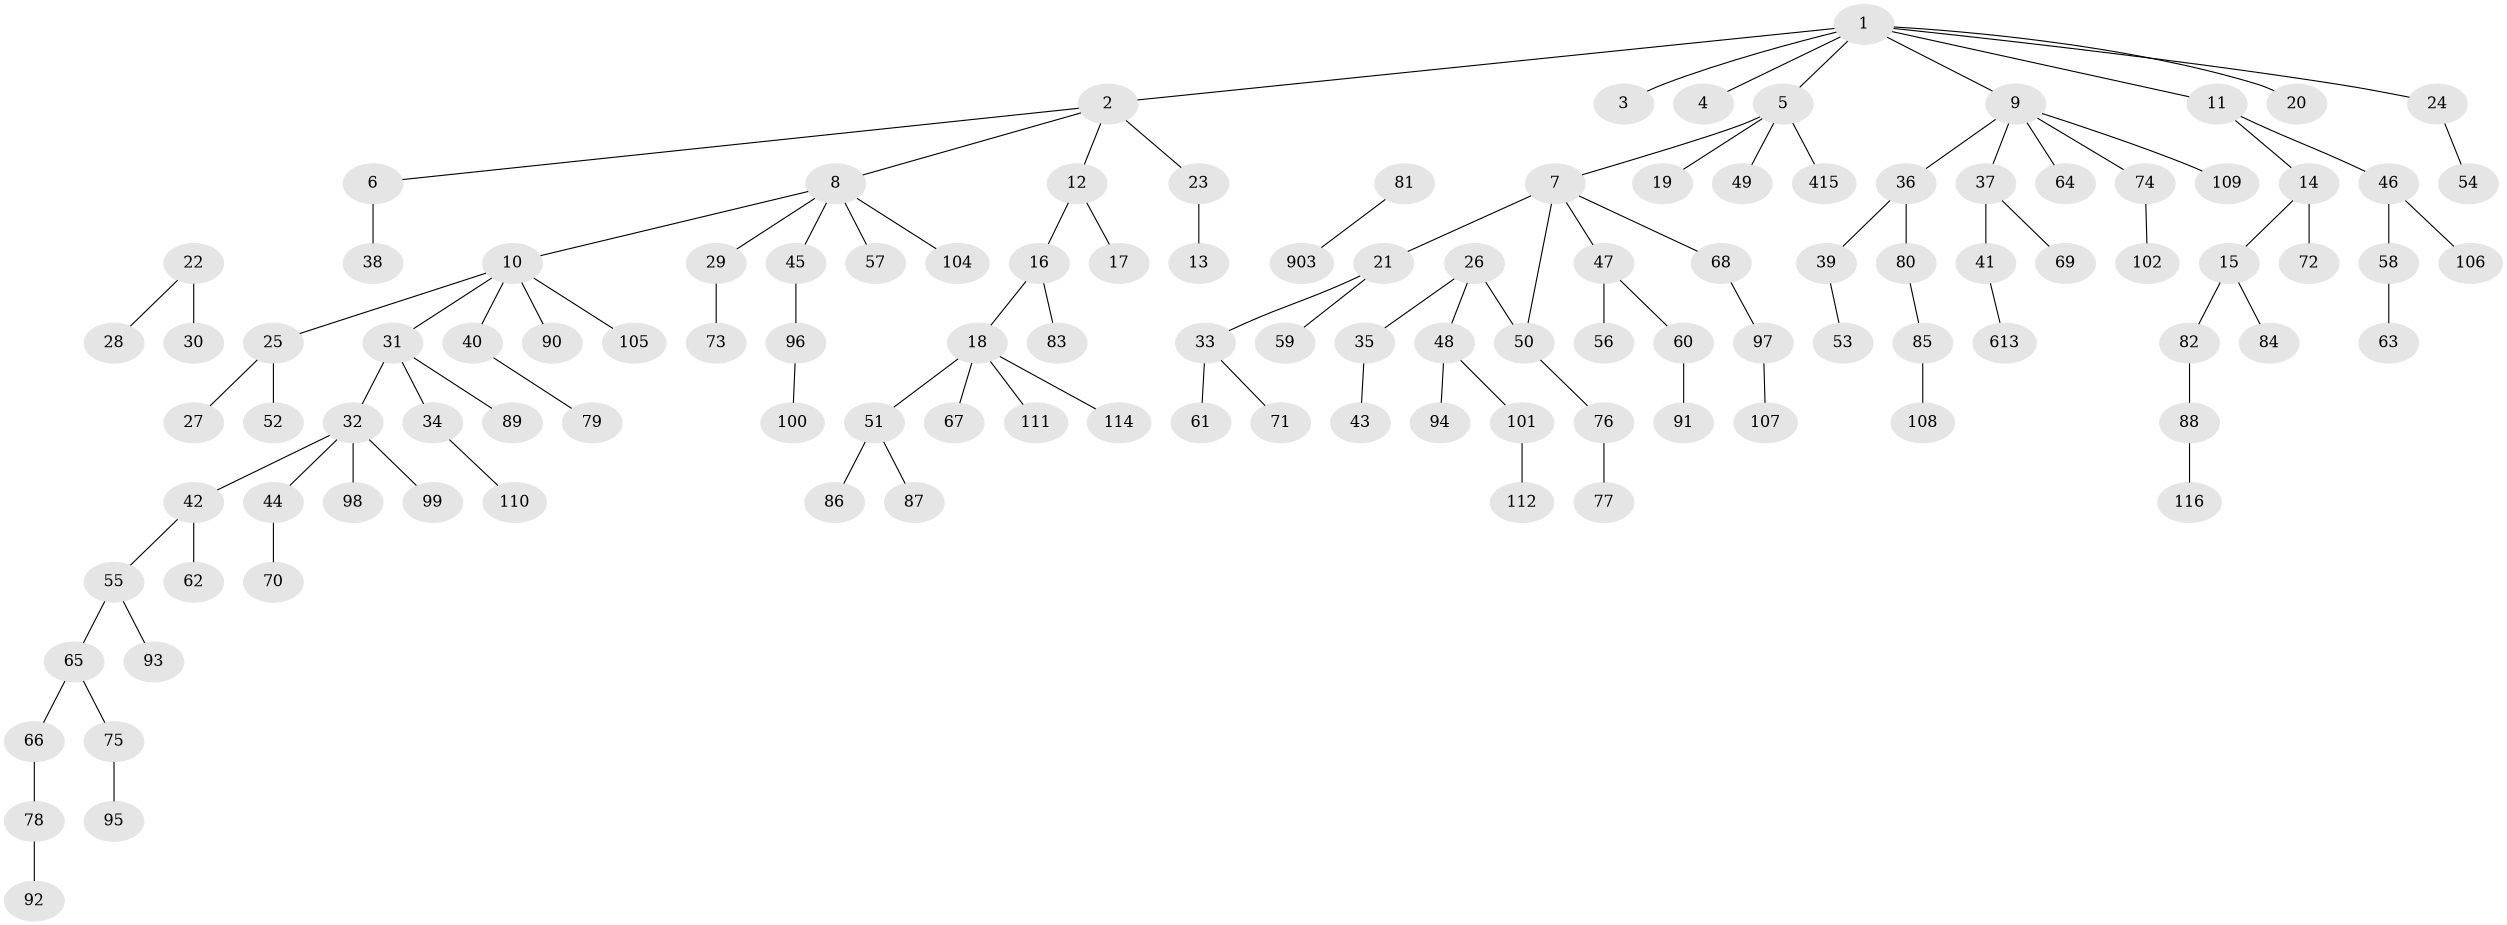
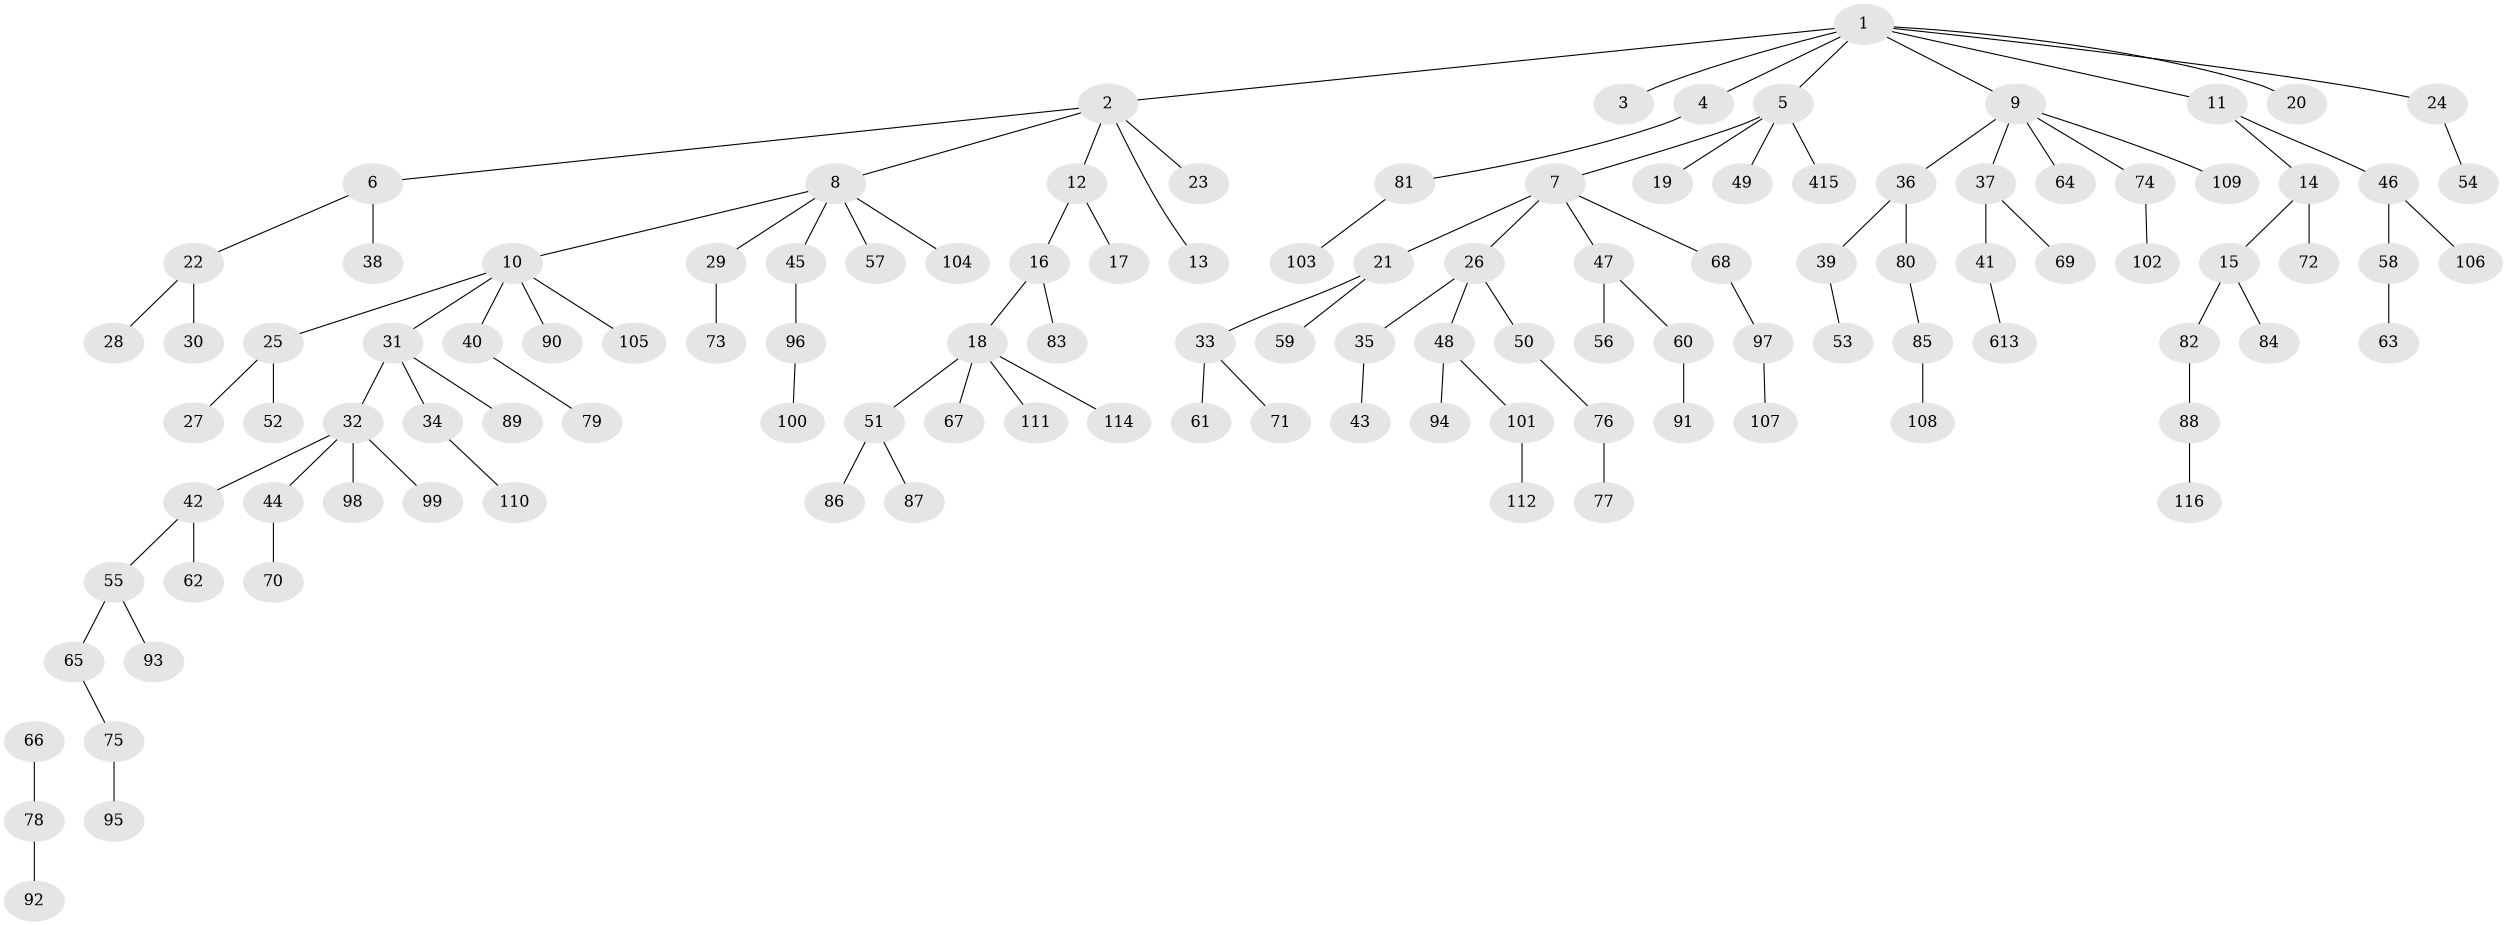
edge "4" -- "81": added
edge "6" -- "22": added
edge "23" -- "13": now "2" -- "13"
node "903": label "903" -> "103"
edge "7" -- "50": now "7" -- "26"
edge "65" -- "66": removed
